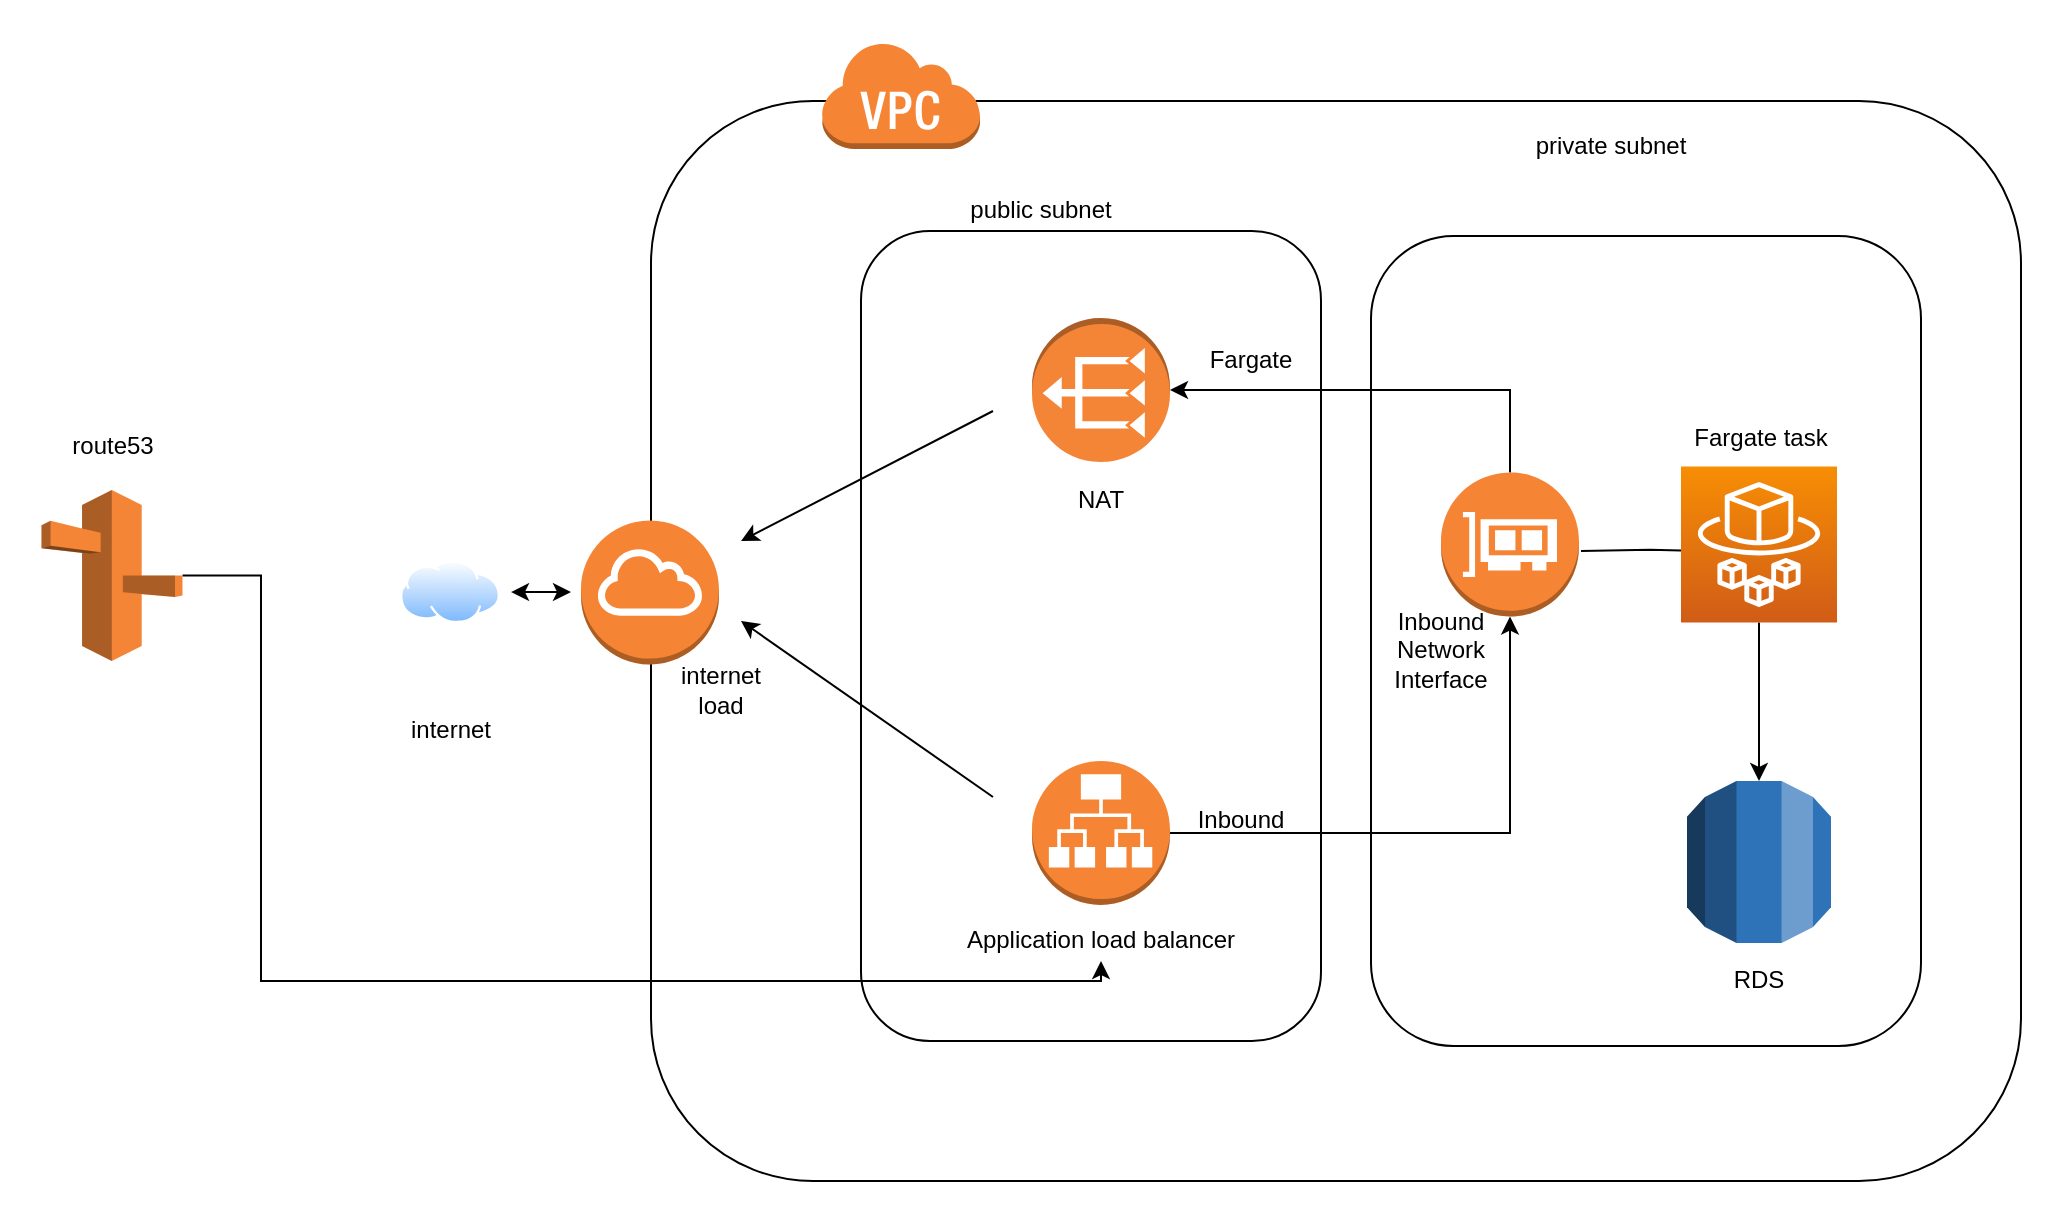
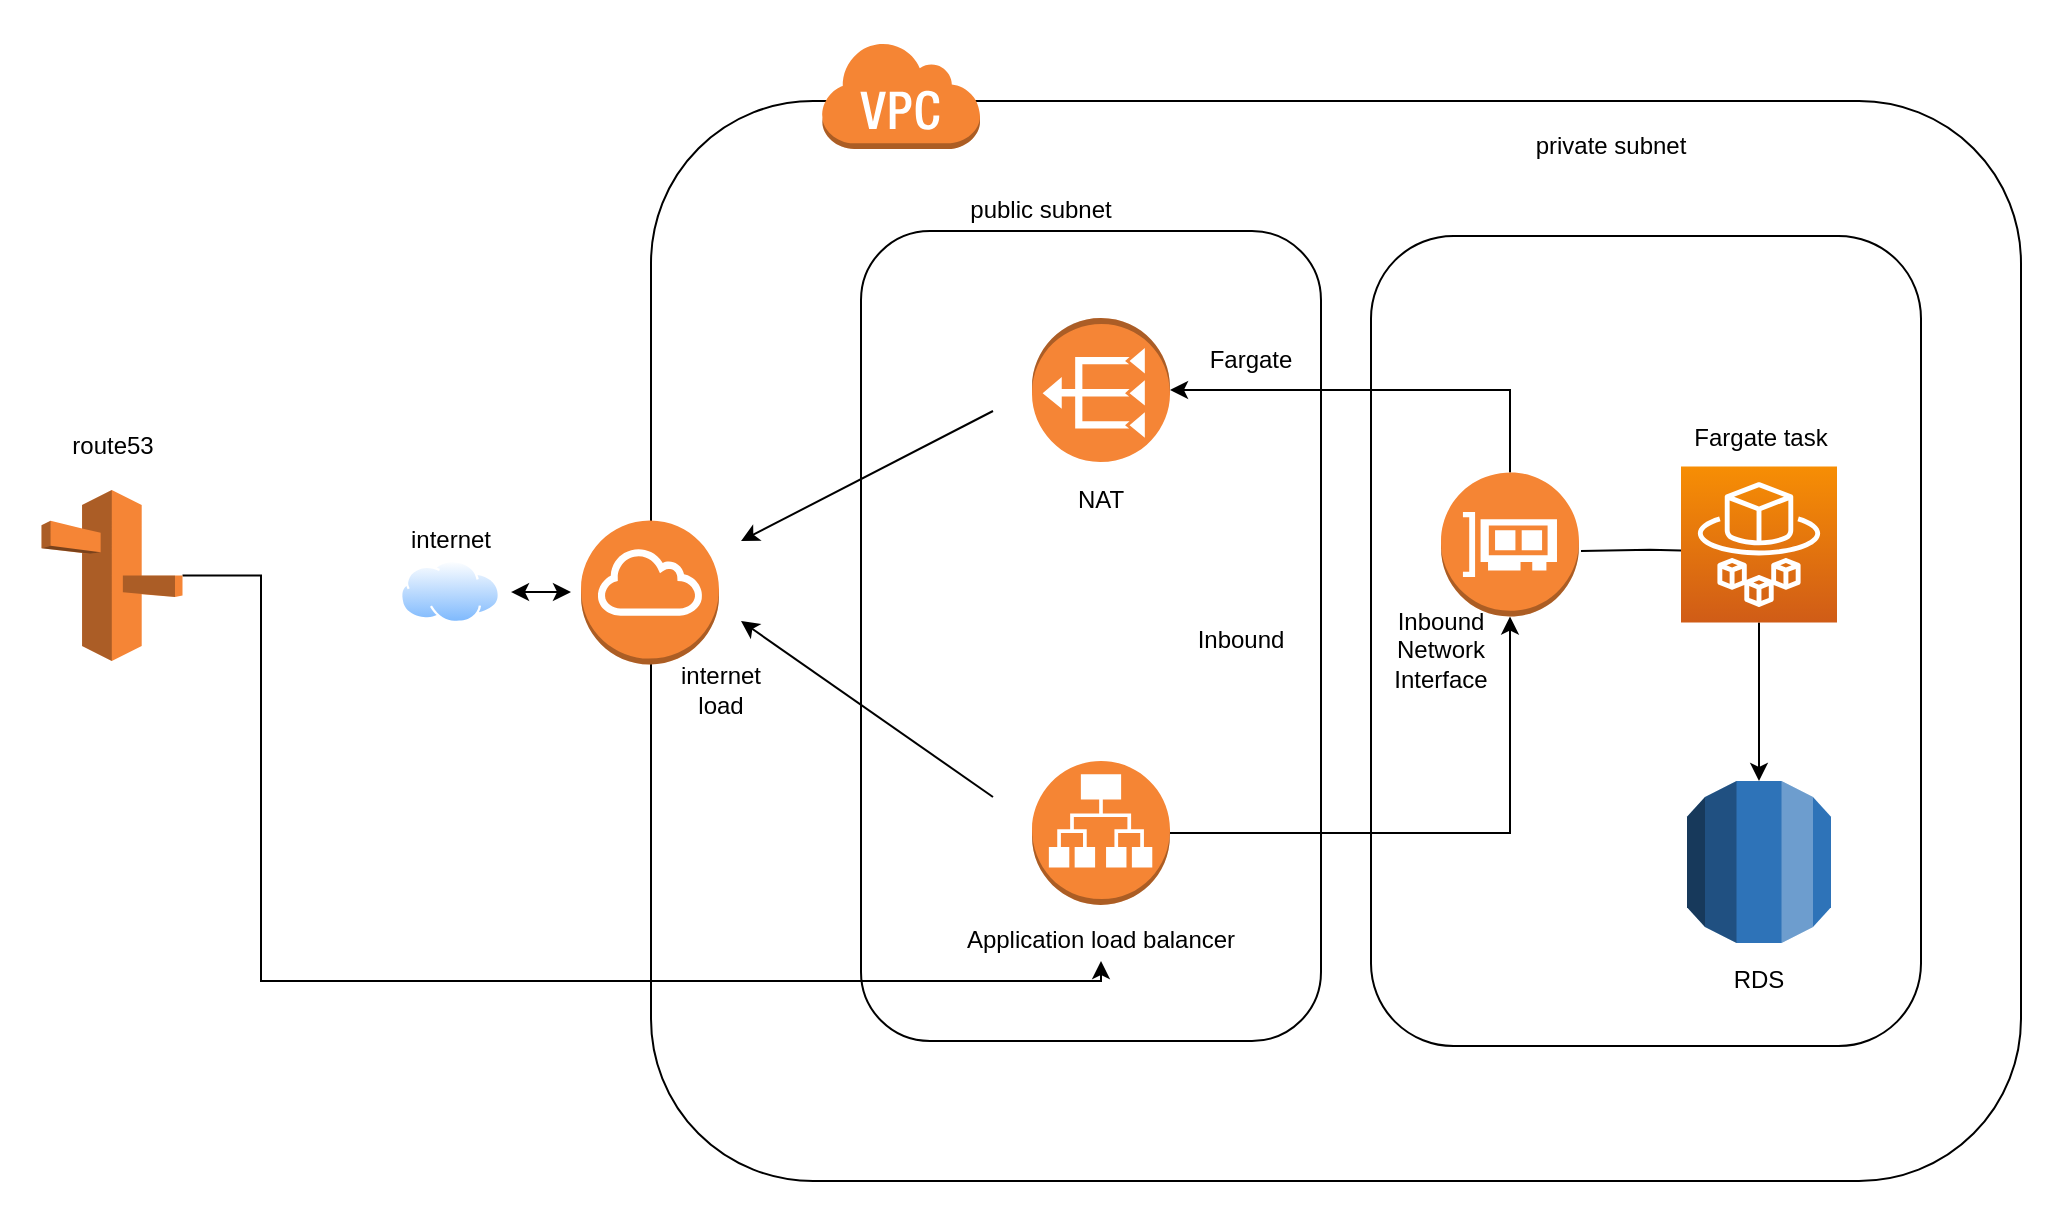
node "internet": moved (451, 731) -> (451, 541)
node "Inbound": moved (1241, 821) -> (1241, 641)
